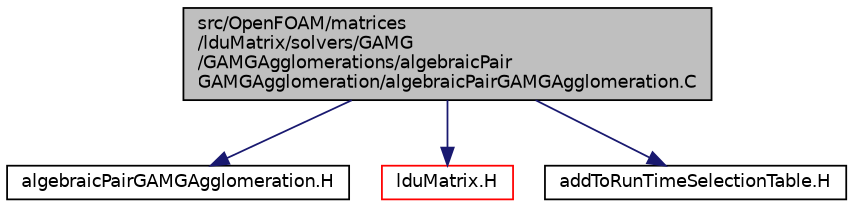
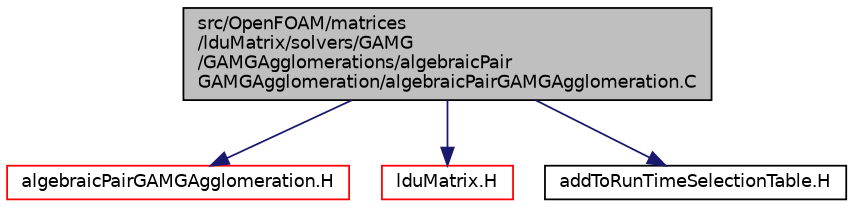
node "algebraicPairGAMGAgglomeration.H": color black -> red
